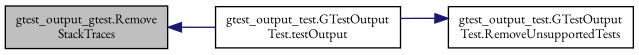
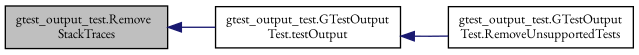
edge "gtest_output_test.GTestOutput Test.testOutput" -> "gtest_output_test.GTestOutput Test.RemoveUnsupportedTests": reversed
node "gtest_output_gtest.Remove StackTraces": label "gtest_output_gtest.Remove StackTraces" -> "gtest_output_test.Remove StackTraces"
